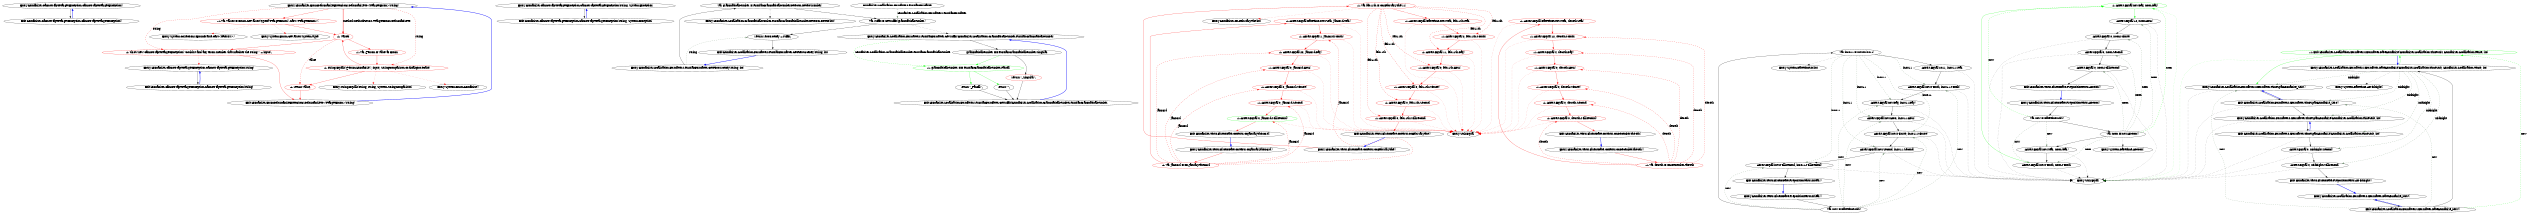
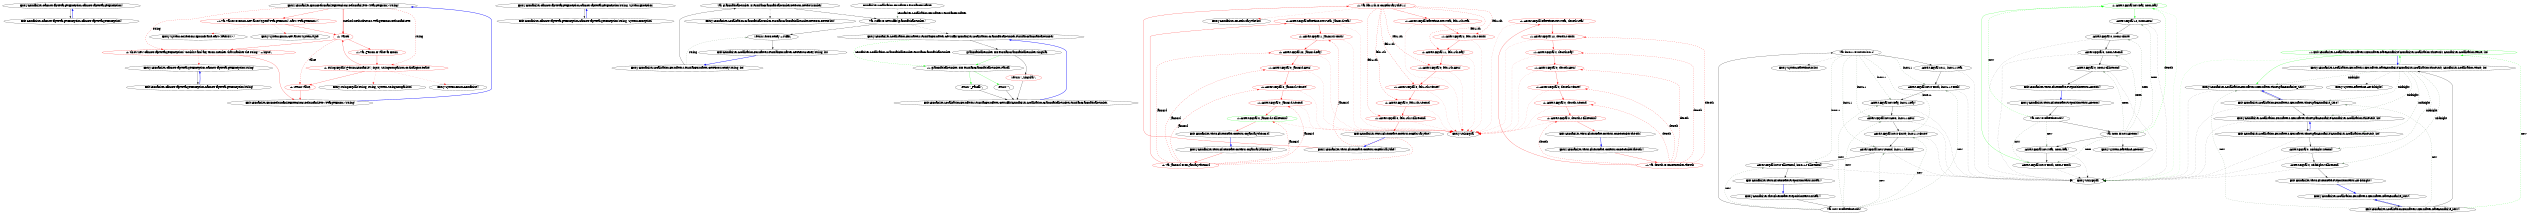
node "-1: grammaticalNumber == RussianGrammaticalNumber.Paucal": color green -> black
edge "var noon = now.AtNoon()" -> "-1: Assert.Equal(now.Day, noon.Day)": label "noon" -> "dec4th"
node "Entry Humanizer.Tests.FluentDate.PrepositionTests.InYear()": label "Entry Humanizer.Tests.FluentDate.PrepositionTests.InYear()" -> "Entry Humanizer.The.FluentDate.PrepositionTests.InYear()"
